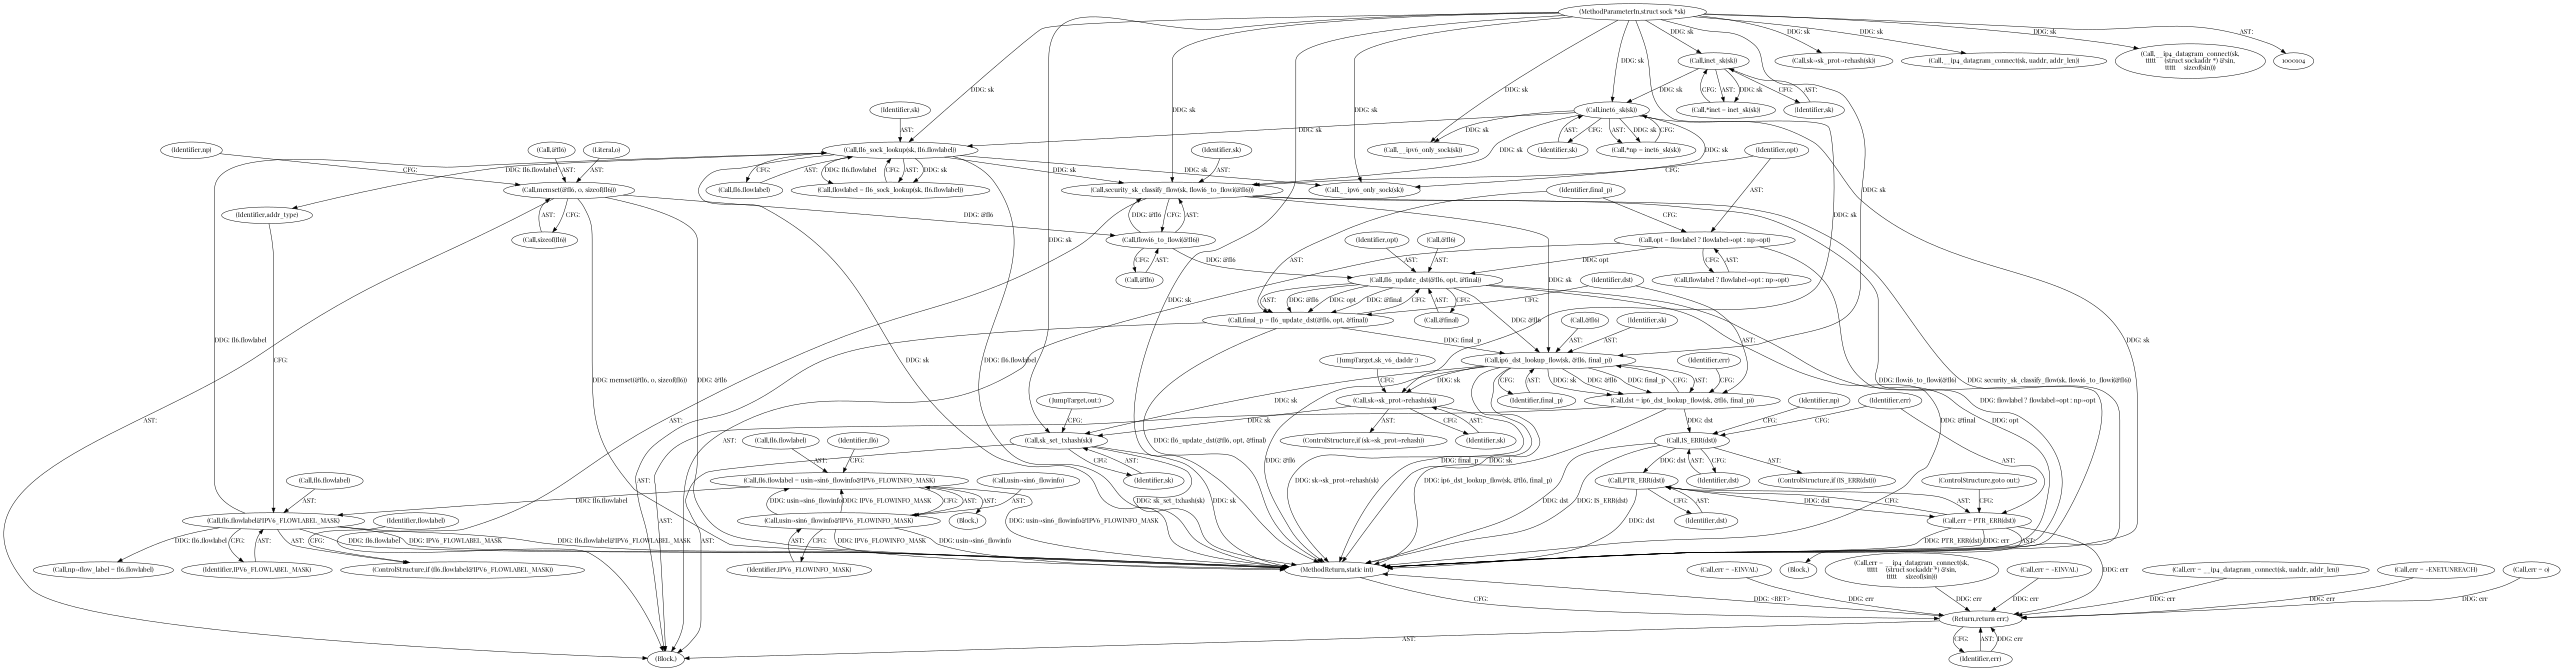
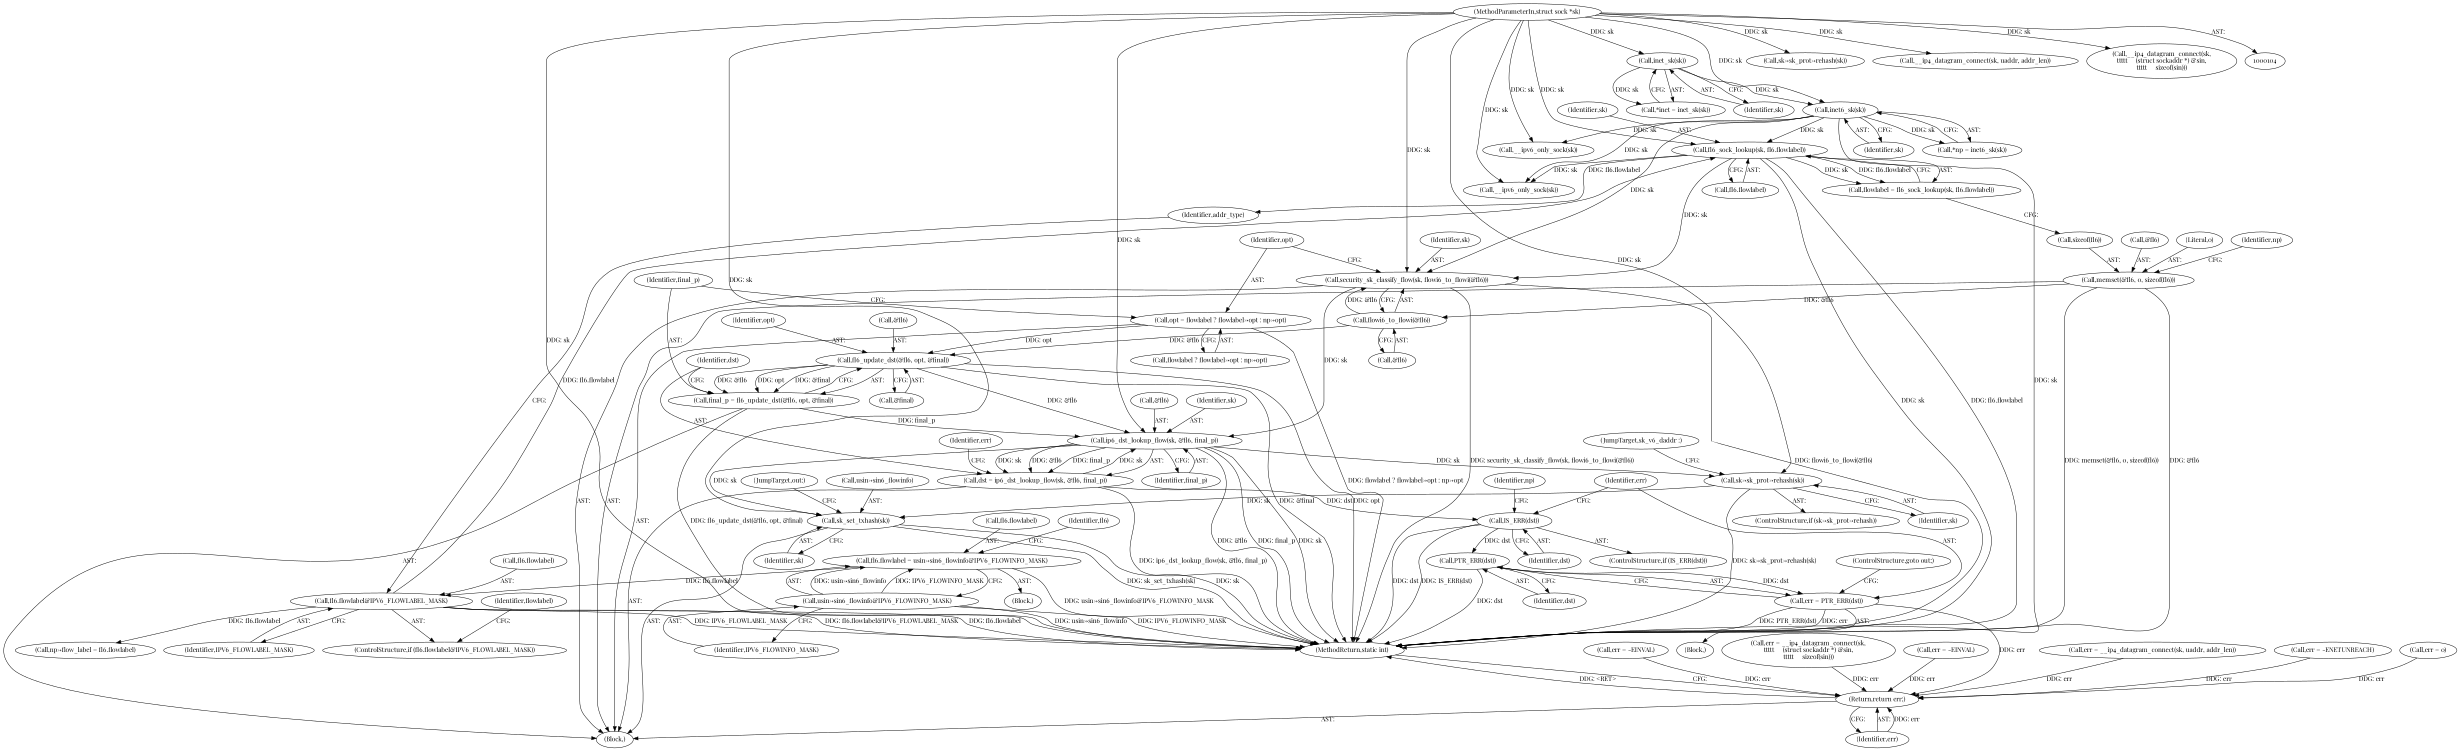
edge "(Call,memset(&fl6, 0, sizeof(fl6)))" -> "(Call,sizeof(fl6))": now "(Call,flowlabel = fl6_sock_lookup(sk, fl6.flowlabel))" -> "(Call,sizeof(fl6))"
edge "(Call,dst = ip6_dst_lookup_flow(sk, &fl6, final_p))" -> "(Call,ip6_dst_lookup_flow(sk, &fl6, final_p))": label "CFG: " -> "DDG: sk"
edge "(Call,usin->sin6_flowinfo)" -> "(Call,usin->sin6_flowinfo&IPV6_FLOWINFO_MASK)": now "(Call,usin->sin6_flowinfo)" -> "(Call,sk_set_txhash(sk))"
